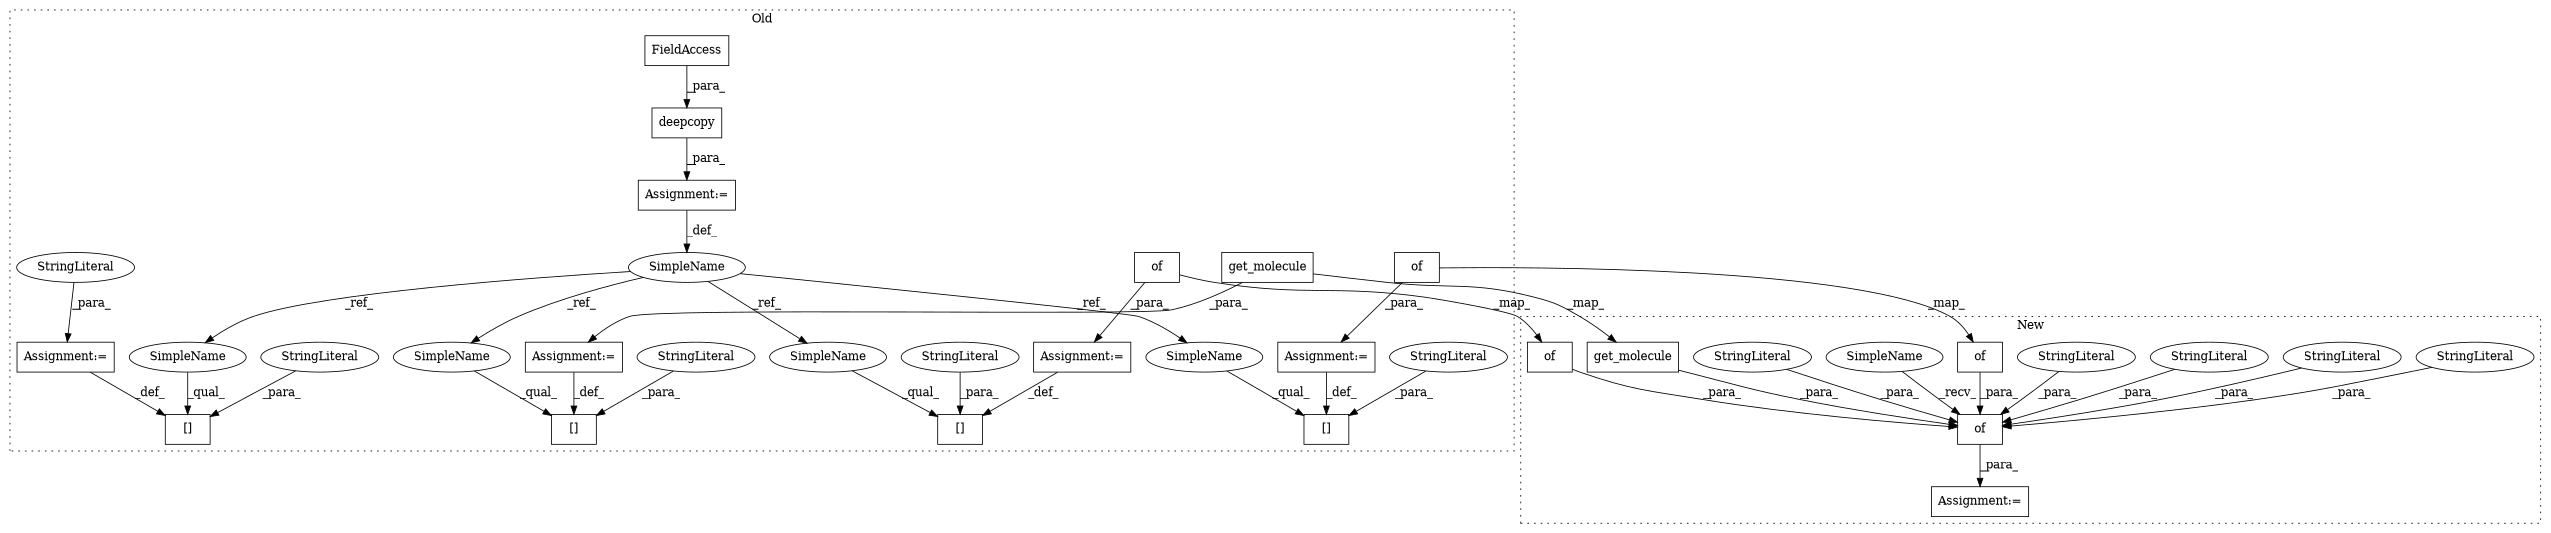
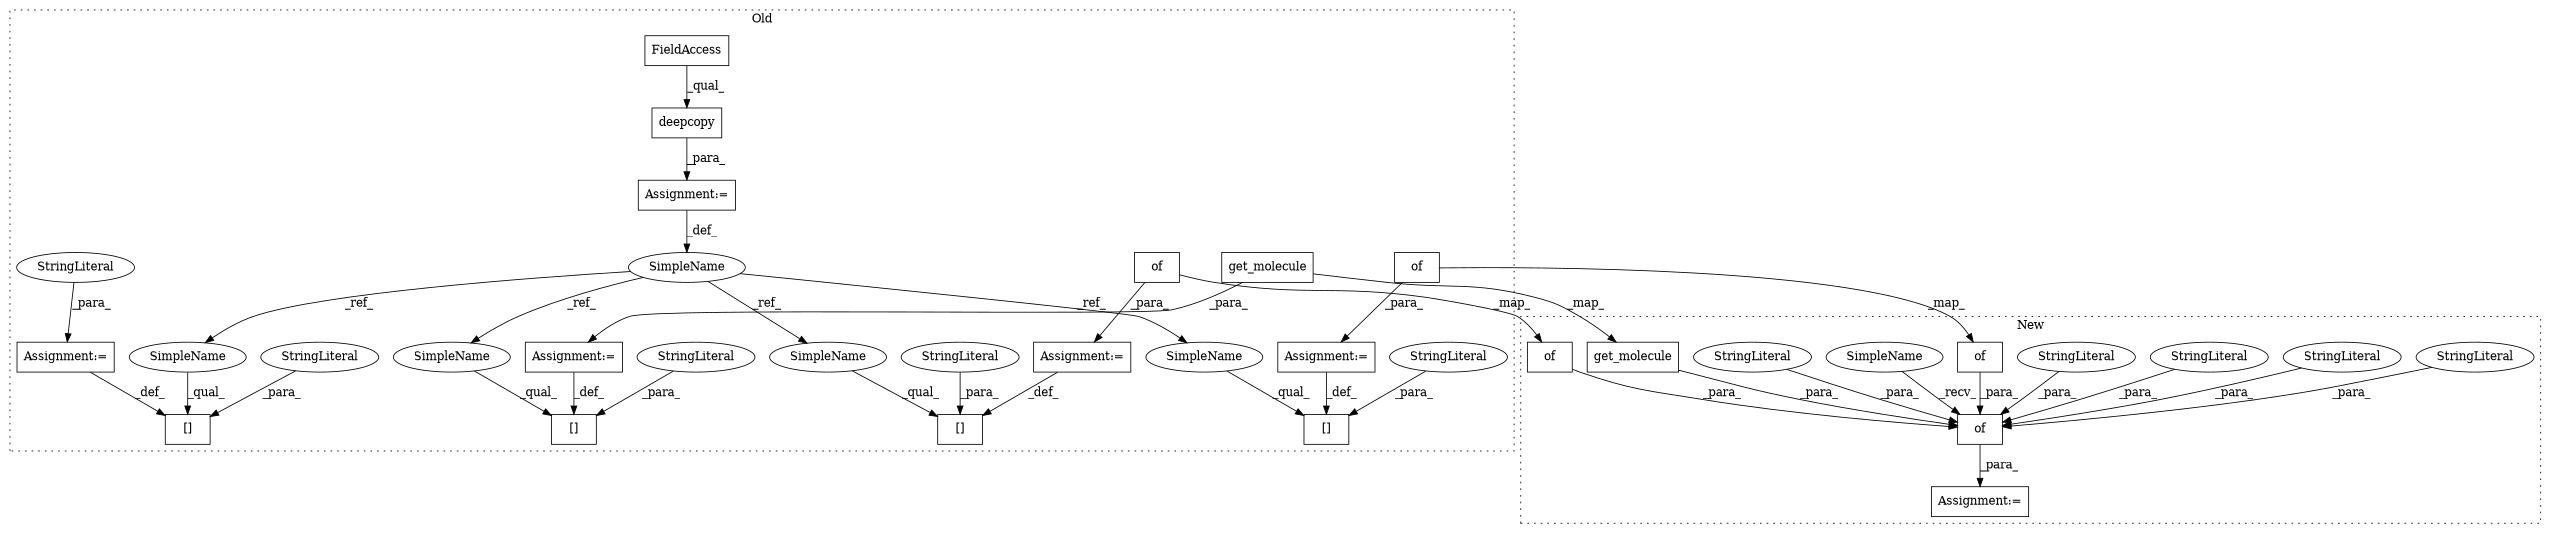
edge "FieldAccess" -> "deepcopy": label "_para_" -> "_qual_"
